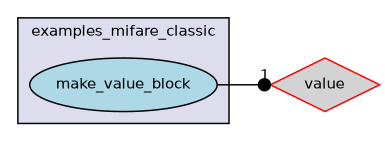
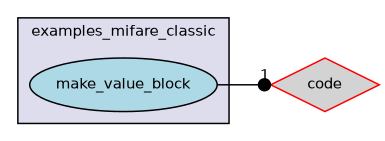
node "value": label "value" -> "code"
